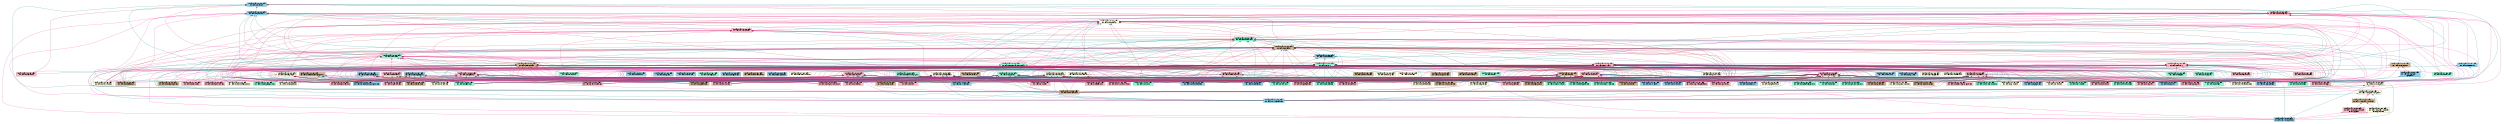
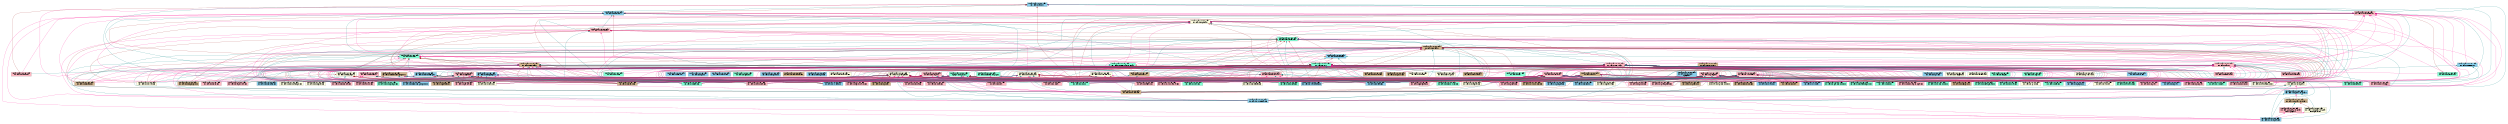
node "/home/runner/work/doxygen /doxygen/src/classlist.h": label "/home/runner/work/doxygen /doxygen/src/classlist.h" -> "/home/runner/work/doxygen /diagram/src/classlist.h"
node "/home/runner/work/doxygen /doxygen/src/dotdirdeps.cpp": added
node "/perlmodgen/runner/work/doxygen /doxygen/src/memberdef.cpp": label "/perlmodgen/runner/work/doxygen /doxygen/src/memberdef.cpp" -> "/home/runner/work/doxygen /doxygen/src/memberdef.cpp"
node "/home/runner/work/doxygen /doxygen/src/mandocvisitor.cpp": label "/home/runner/work/doxygen /doxygen/src/mandocvisitor.cpp" -> "/home/runner/work/doxygen /dotrunner/src/mandocvisitor.cpp"
node "/home/runner/work/doxygen /doxygen/vhdlparser/VhdlParser.h": fillcolor lightyellow -> skyblue
